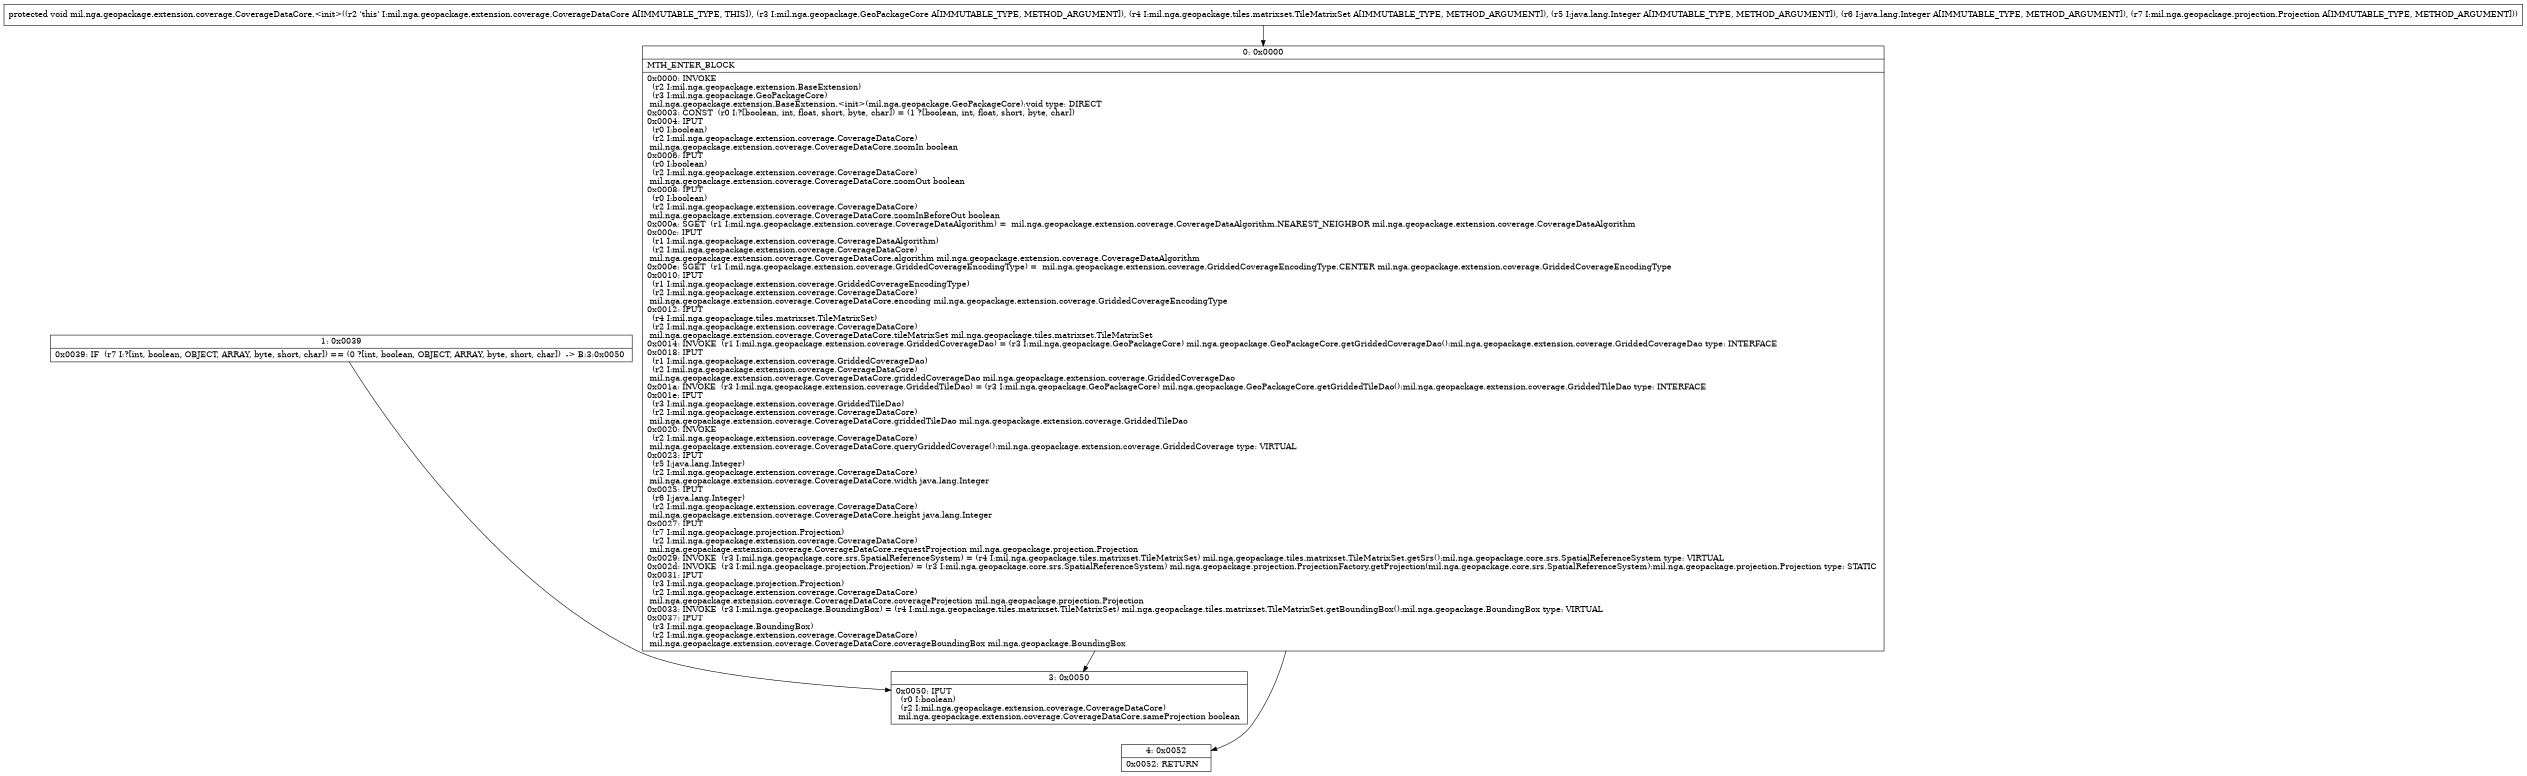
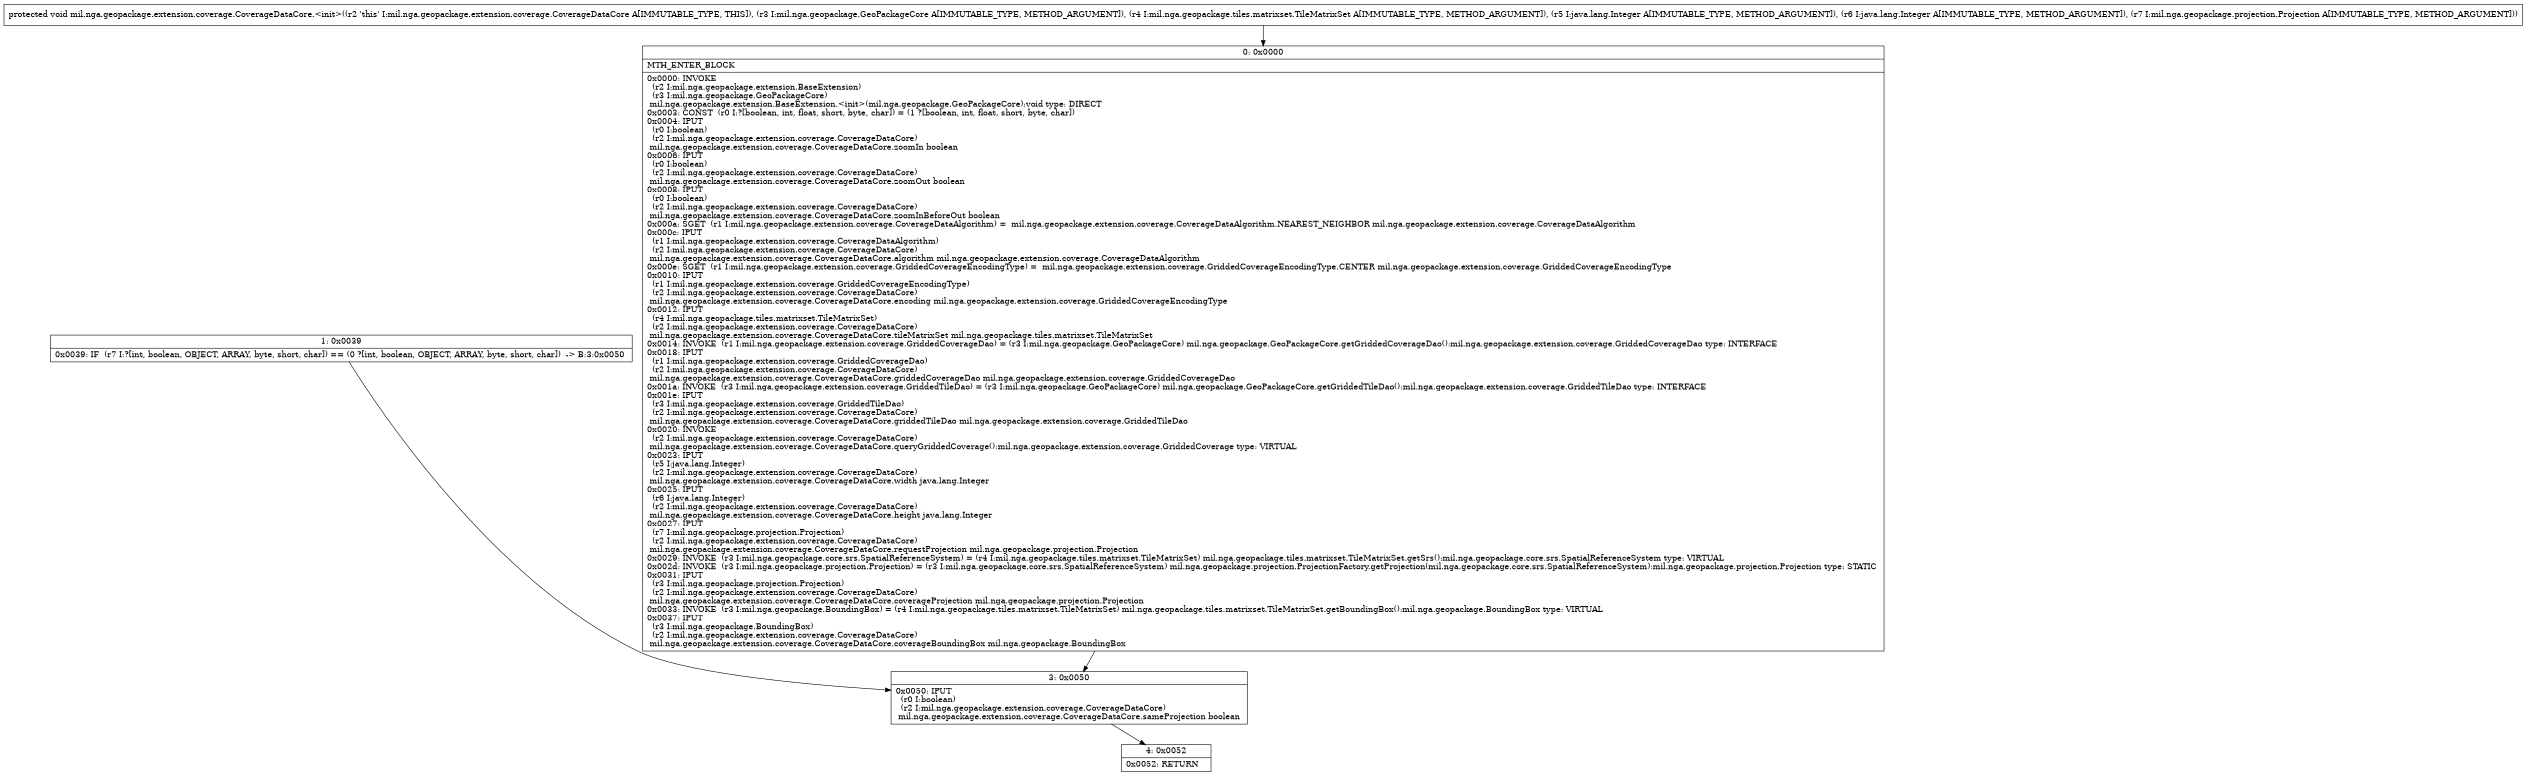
edge "0: 0x0000" -> "4: 0x0052": now "3: 0x0050" -> "4: 0x0052"
